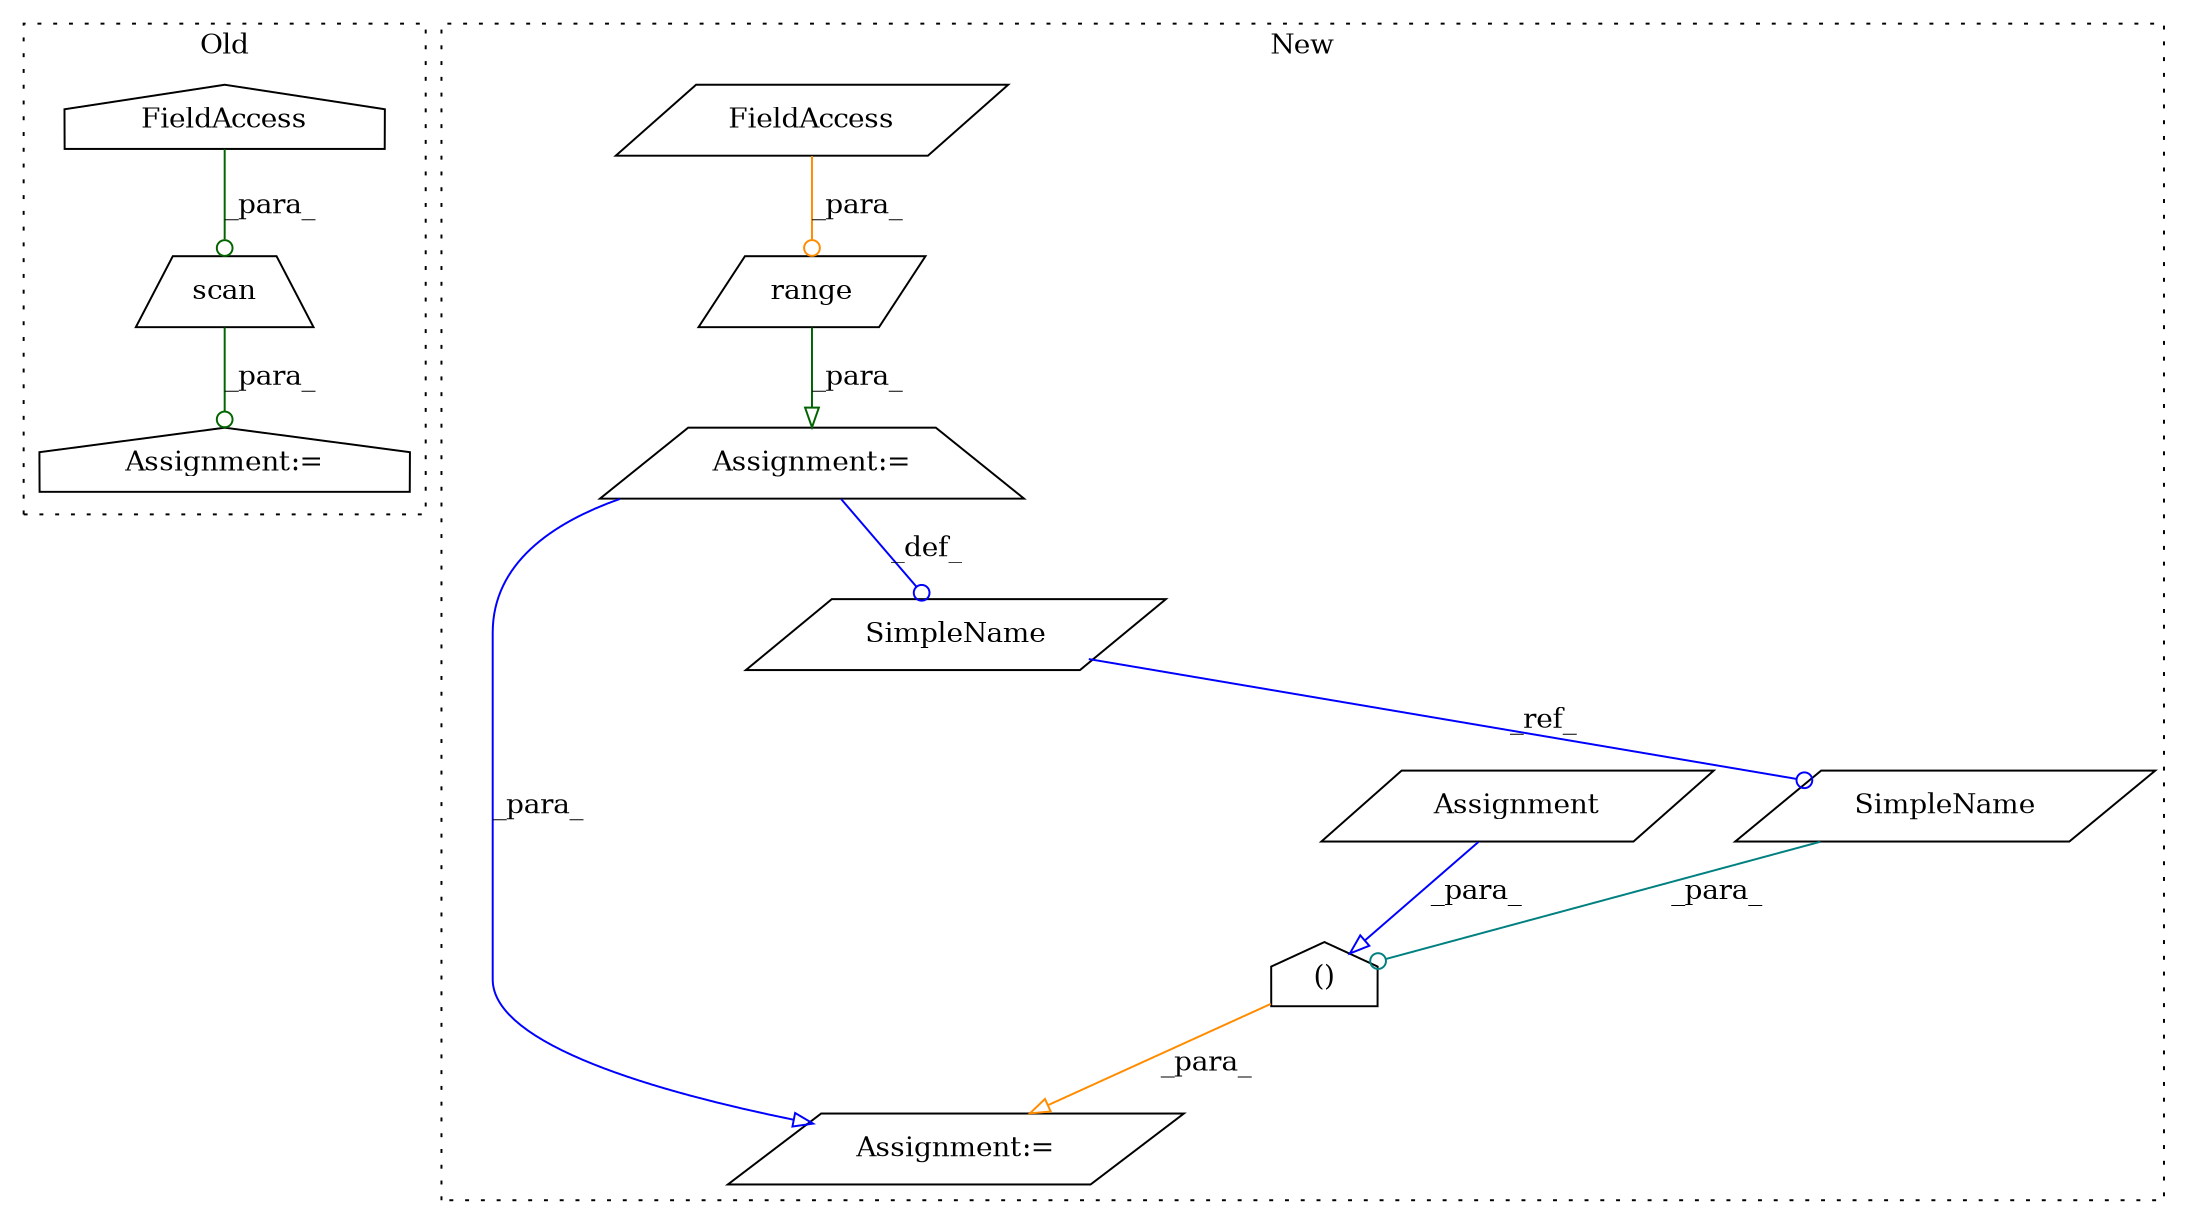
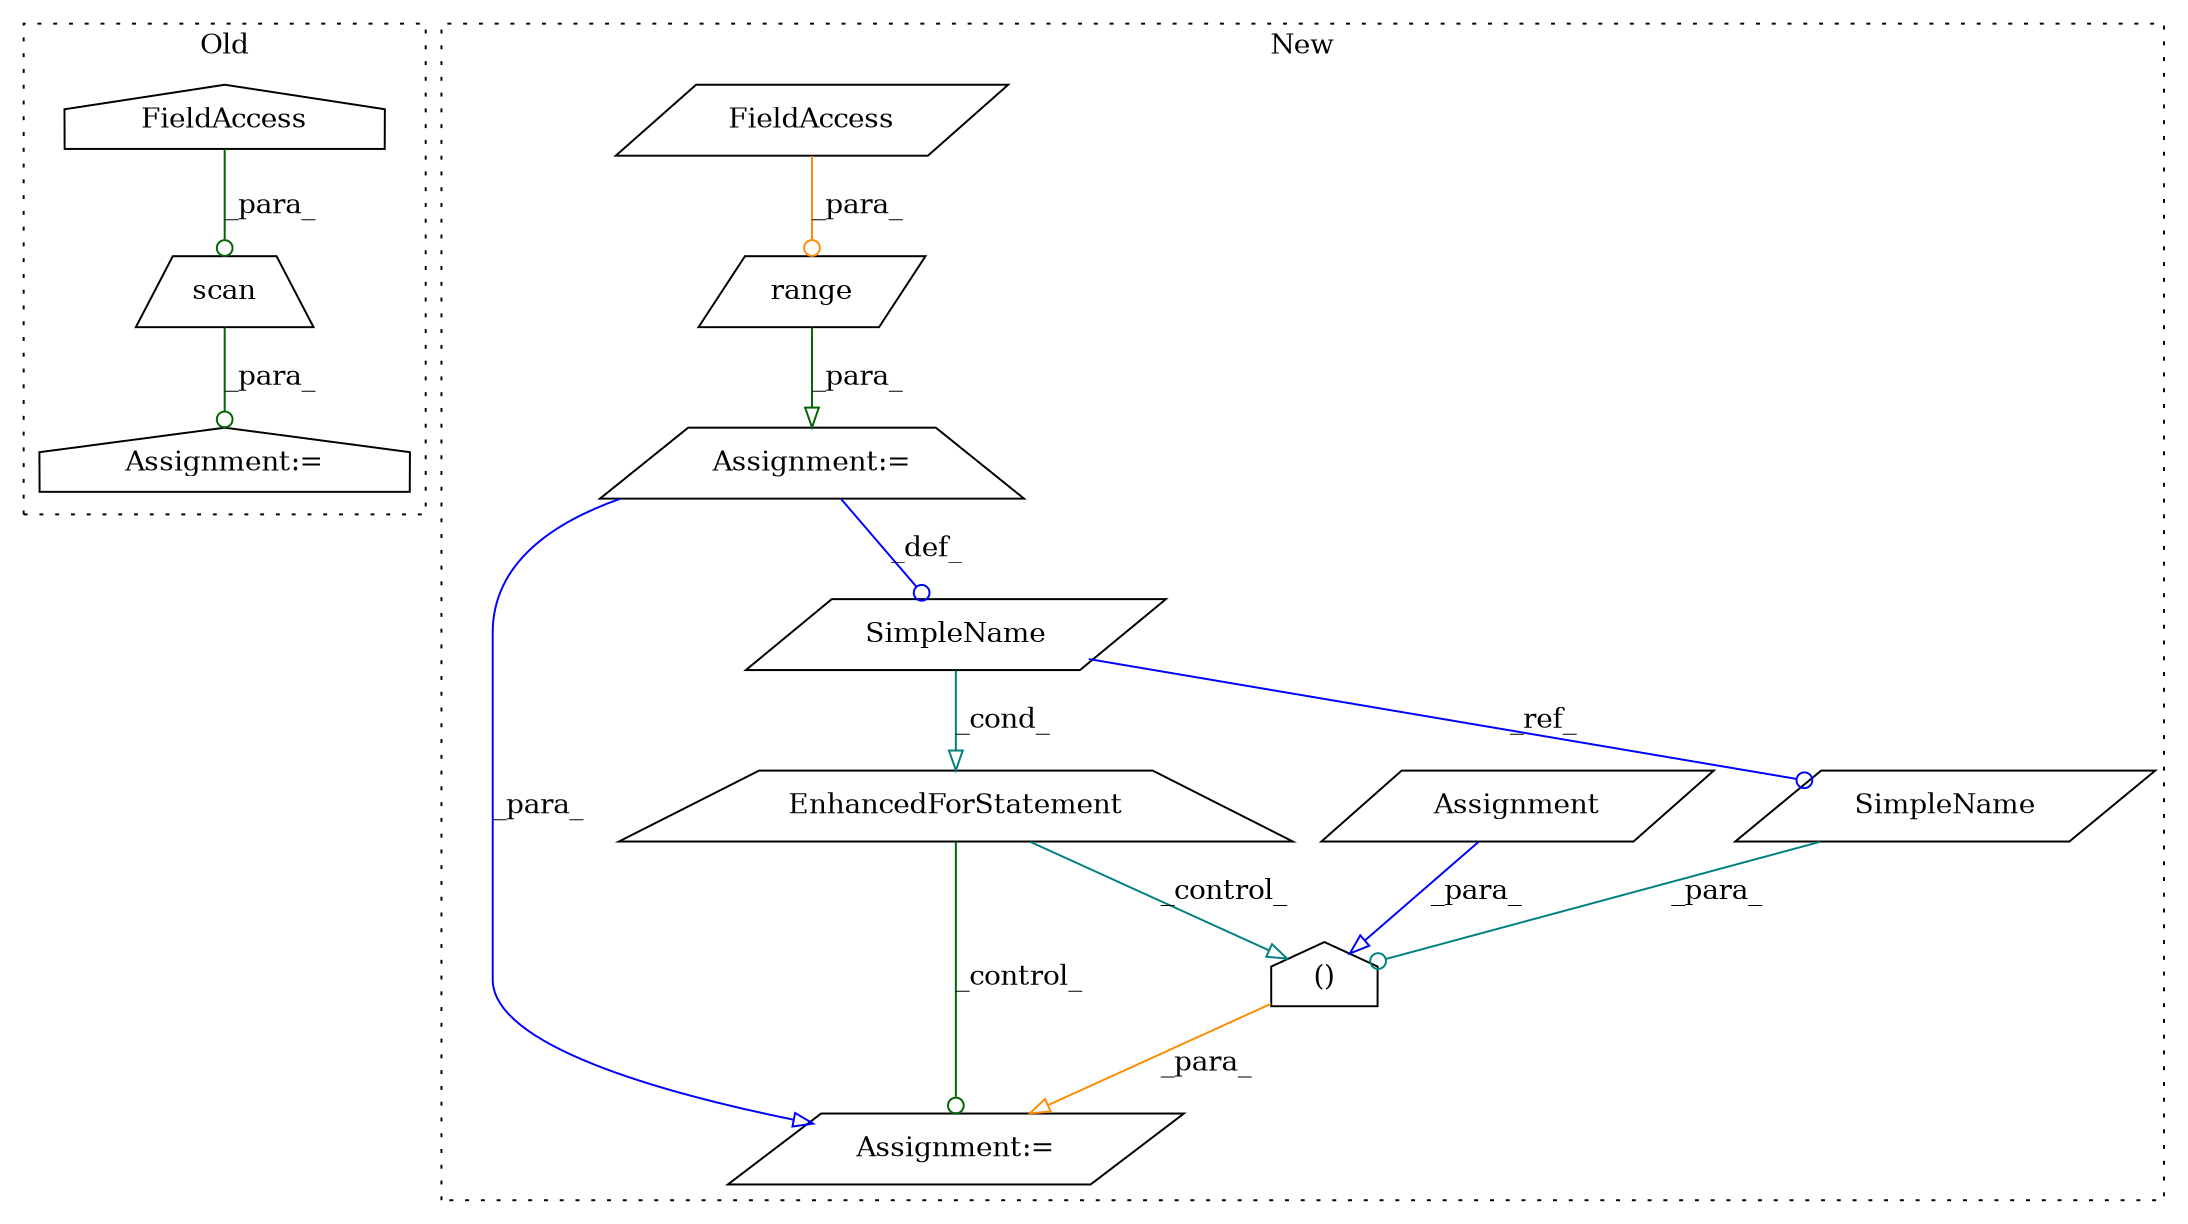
node "EnhancedForStatement": added
